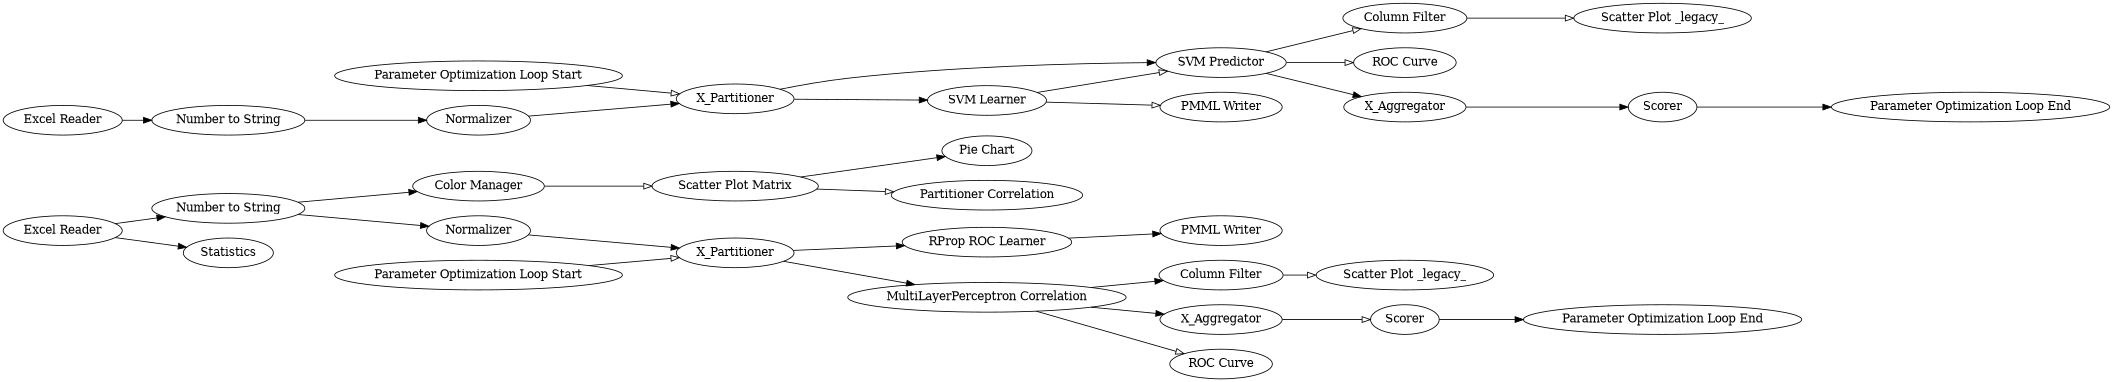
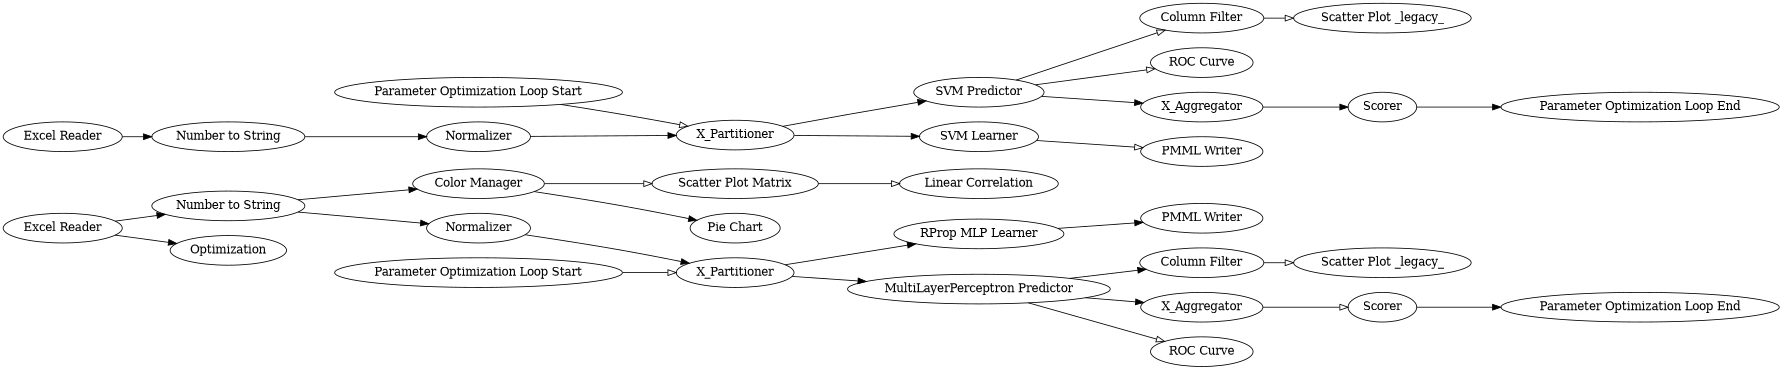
edge "SVM Learner" -> "SVM Predictor": removed
edge "Scatter Plot Matrix" -> "Pie Chart": now "Color Manager" -> "Pie Chart"
node "Partitioner Correlation": label "Partitioner Correlation" -> "Linear Correlation"
node "RProp ROC Learner": label "RProp ROC Learner" -> "RProp MLP Learner"
node "Statistics": label "Statistics" -> "Optimization"
node "MultiLayerPerceptron Correlation": label "MultiLayerPerceptron Correlation" -> "MultiLayerPerceptron Predictor"
